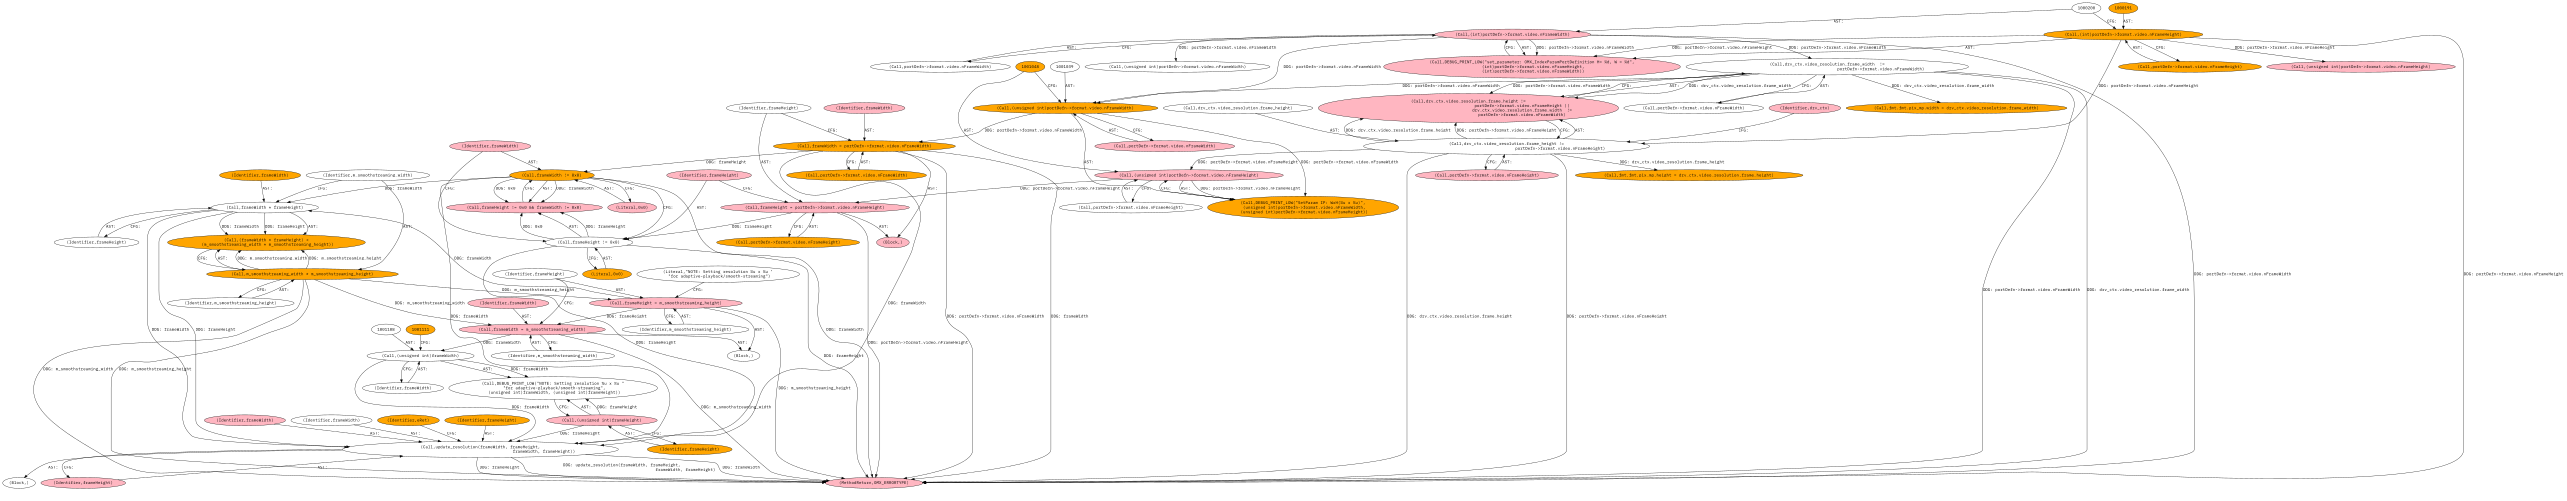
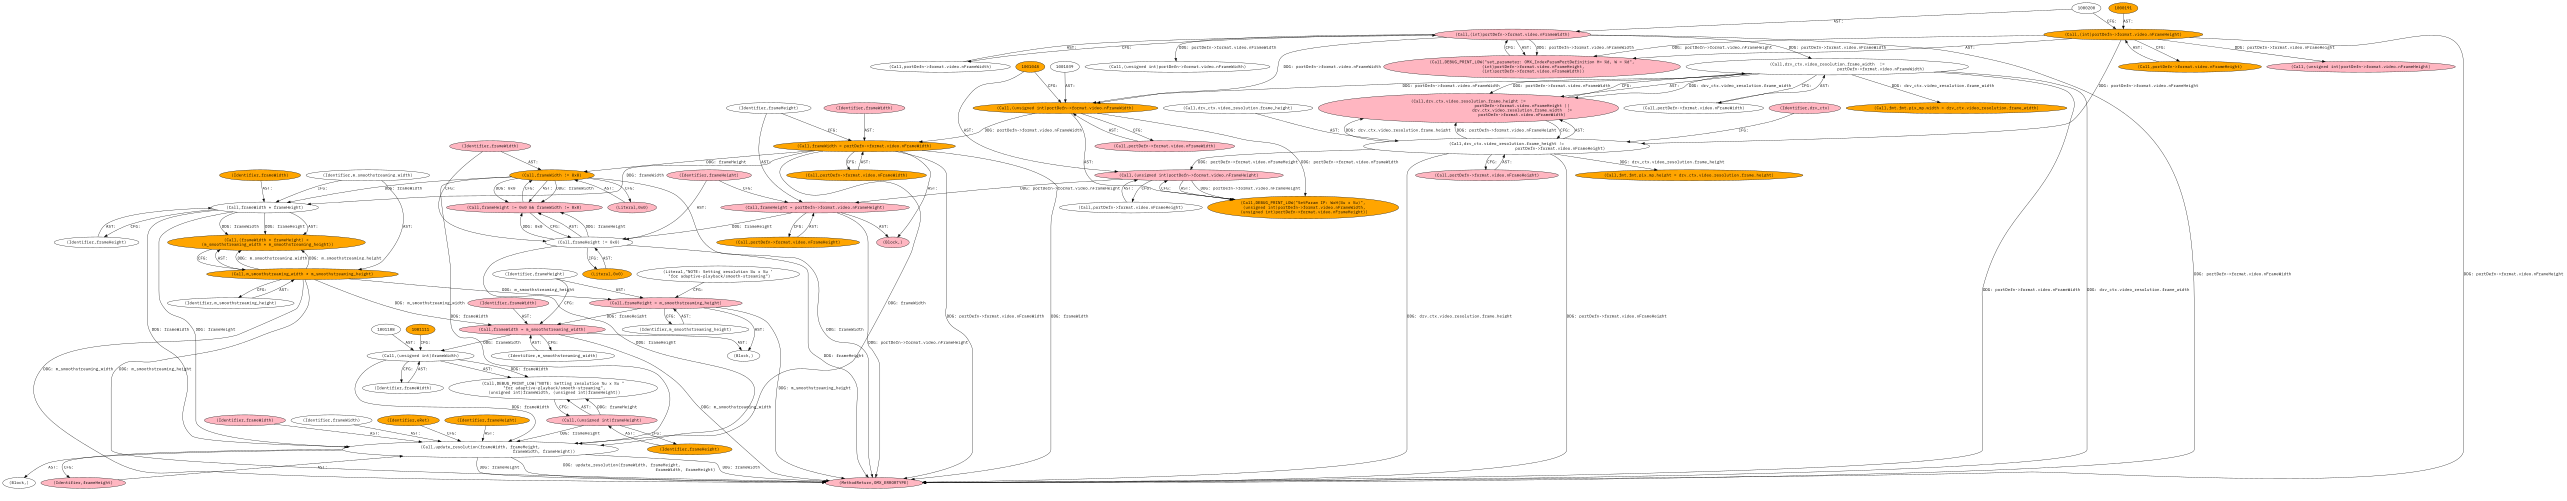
edge "(Call,frameWidth != 0x0)" -> "(Call,frameHeight != 0x0)": now "(Call,frameHeight != 0x0 && frameWidth != 0x0)" -> "(Call,frameHeight != 0x0)"
edge "(Call,frameHeight = m_smoothstreaming_height)" -> "(Call,frameWidth * frameHeight)": now "(Call,frameWidth = portDefn->format.video.nFrameWidth)" -> "(Call,frameWidth * frameHeight)"
